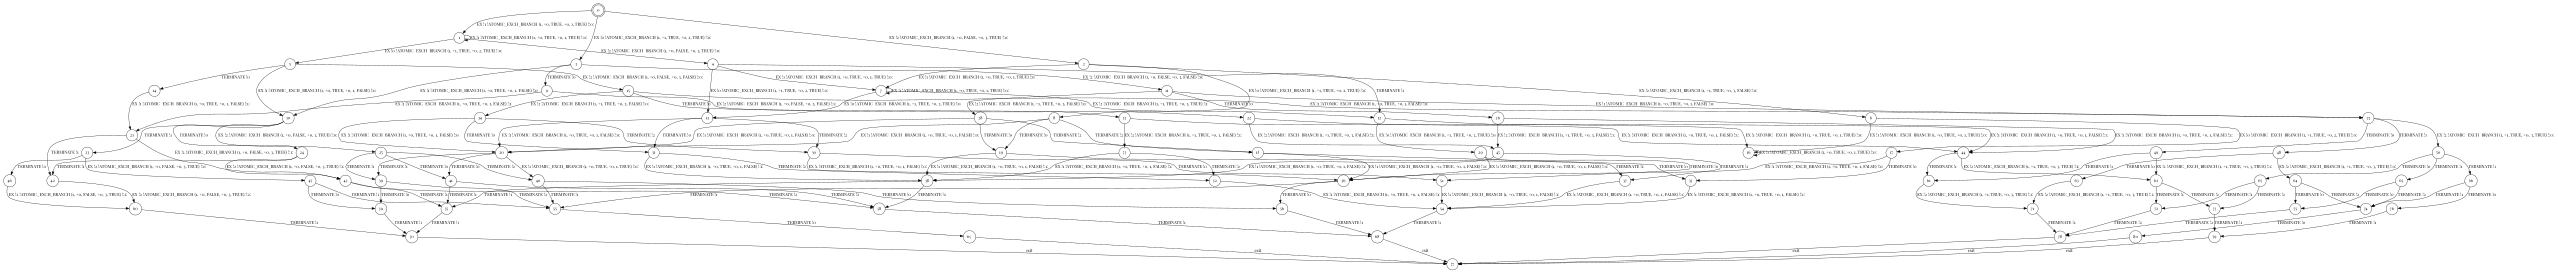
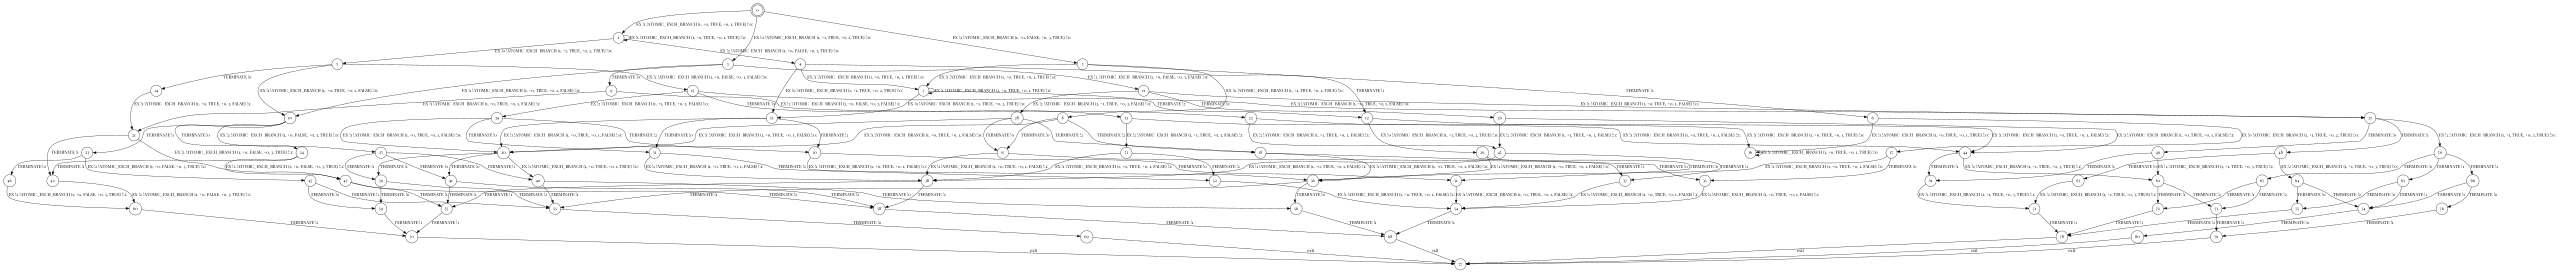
edge "2" -> "6": label "EX !2 !ATOMIC_EXCH_BRANCH (1, +1, TRUE, +0, 3, FALSE) !:0:" -> "TERMINATE !2"
edge "7" -> "12": label "EX !2 !ATOMIC_EXCH_BRANCH (1, +1, TRUE, +0, 3, TRUE) !:1:" -> "TERMINATE !2"
